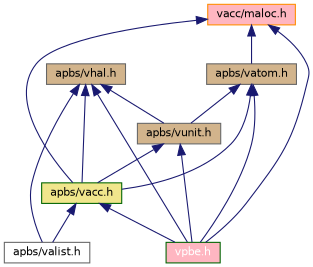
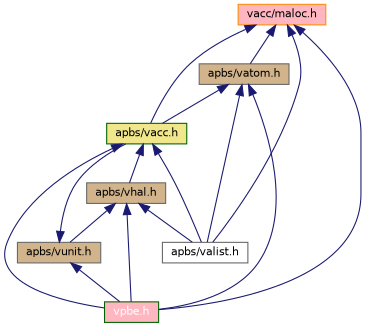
edge "apbs/vunit.h" -> "apbs/vatom.h": now "apbs/valist.h" -> "apbs/vatom.h"
edge "apbs/vacc.h" -> "apbs/vhal.h": reversed
edge "apbs/valist.h" -> "vacc/maloc.h": added
